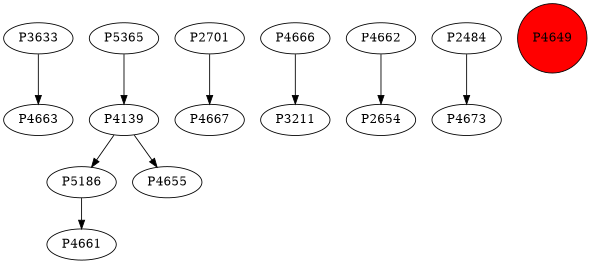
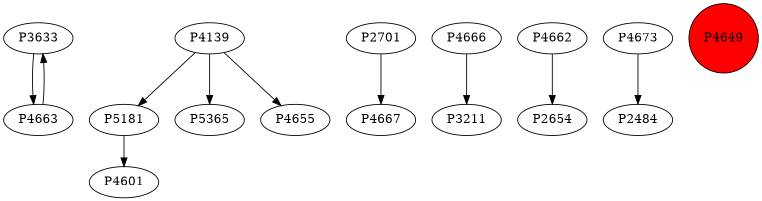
edge "P5365" -> "P4139": reversed
edge "P2484" -> "P4673": reversed
edge "P4663" -> "P3633": added
node "P5186": label "P5186" -> "P5181"
node "P4661": label "P4661" -> "P4601"
